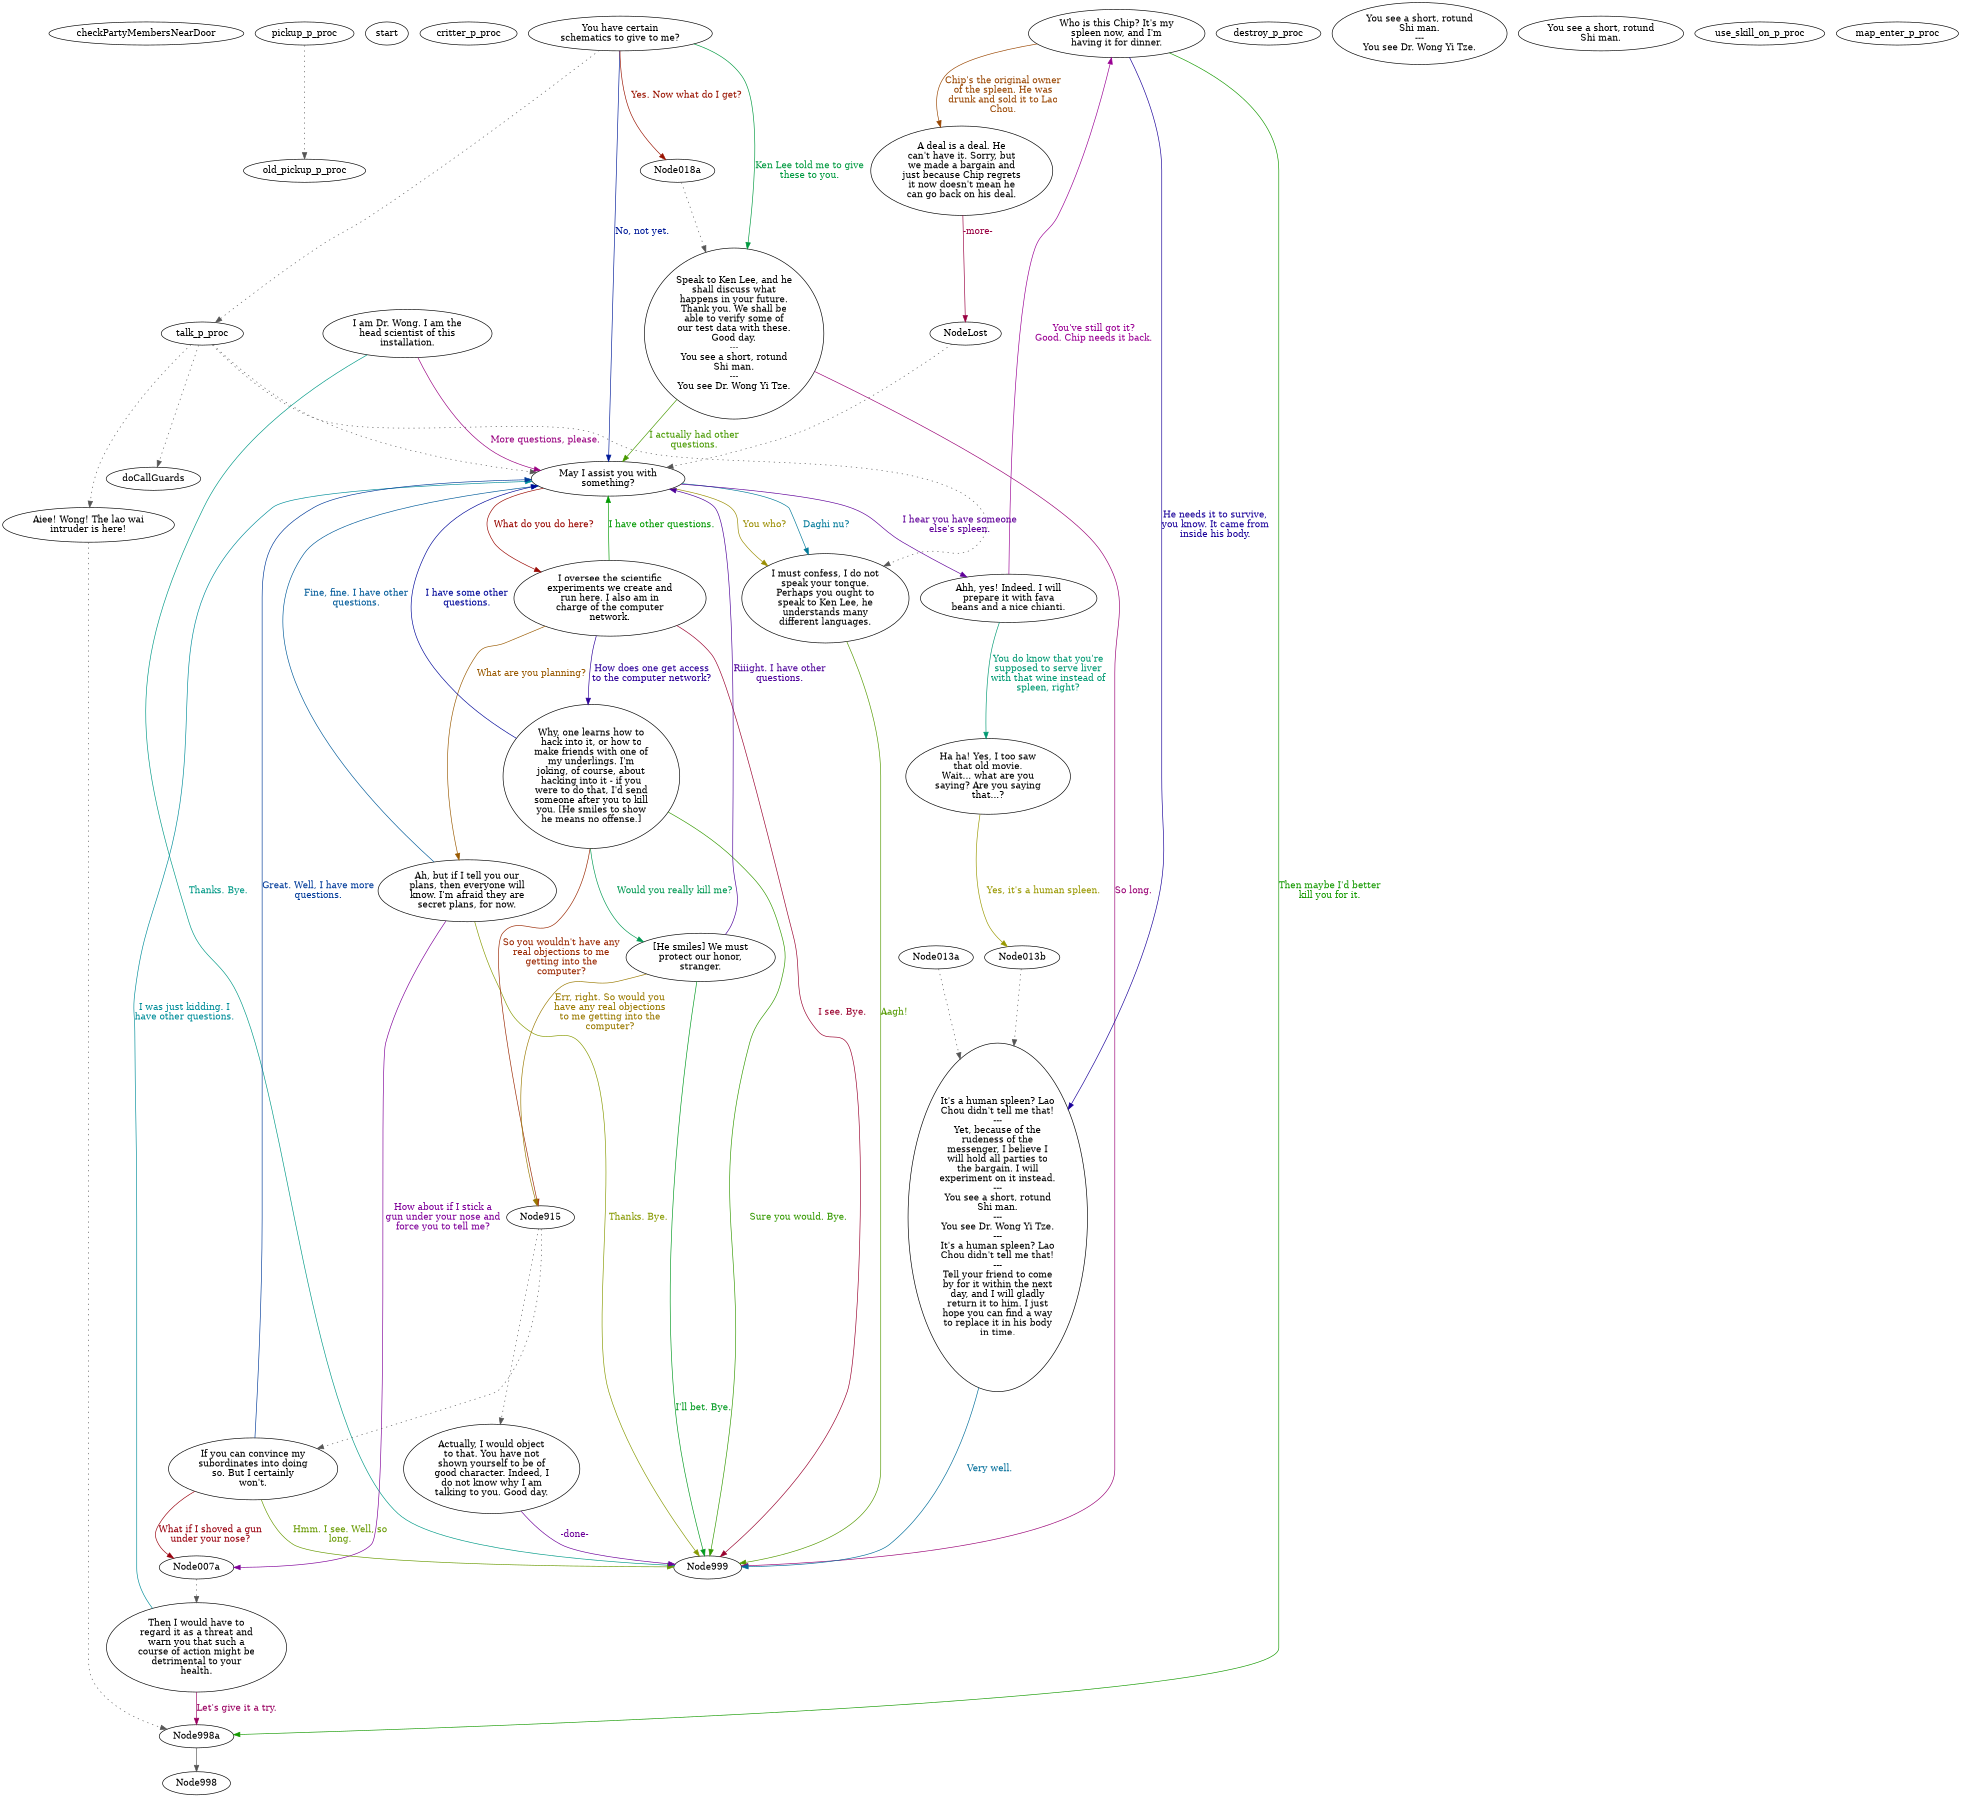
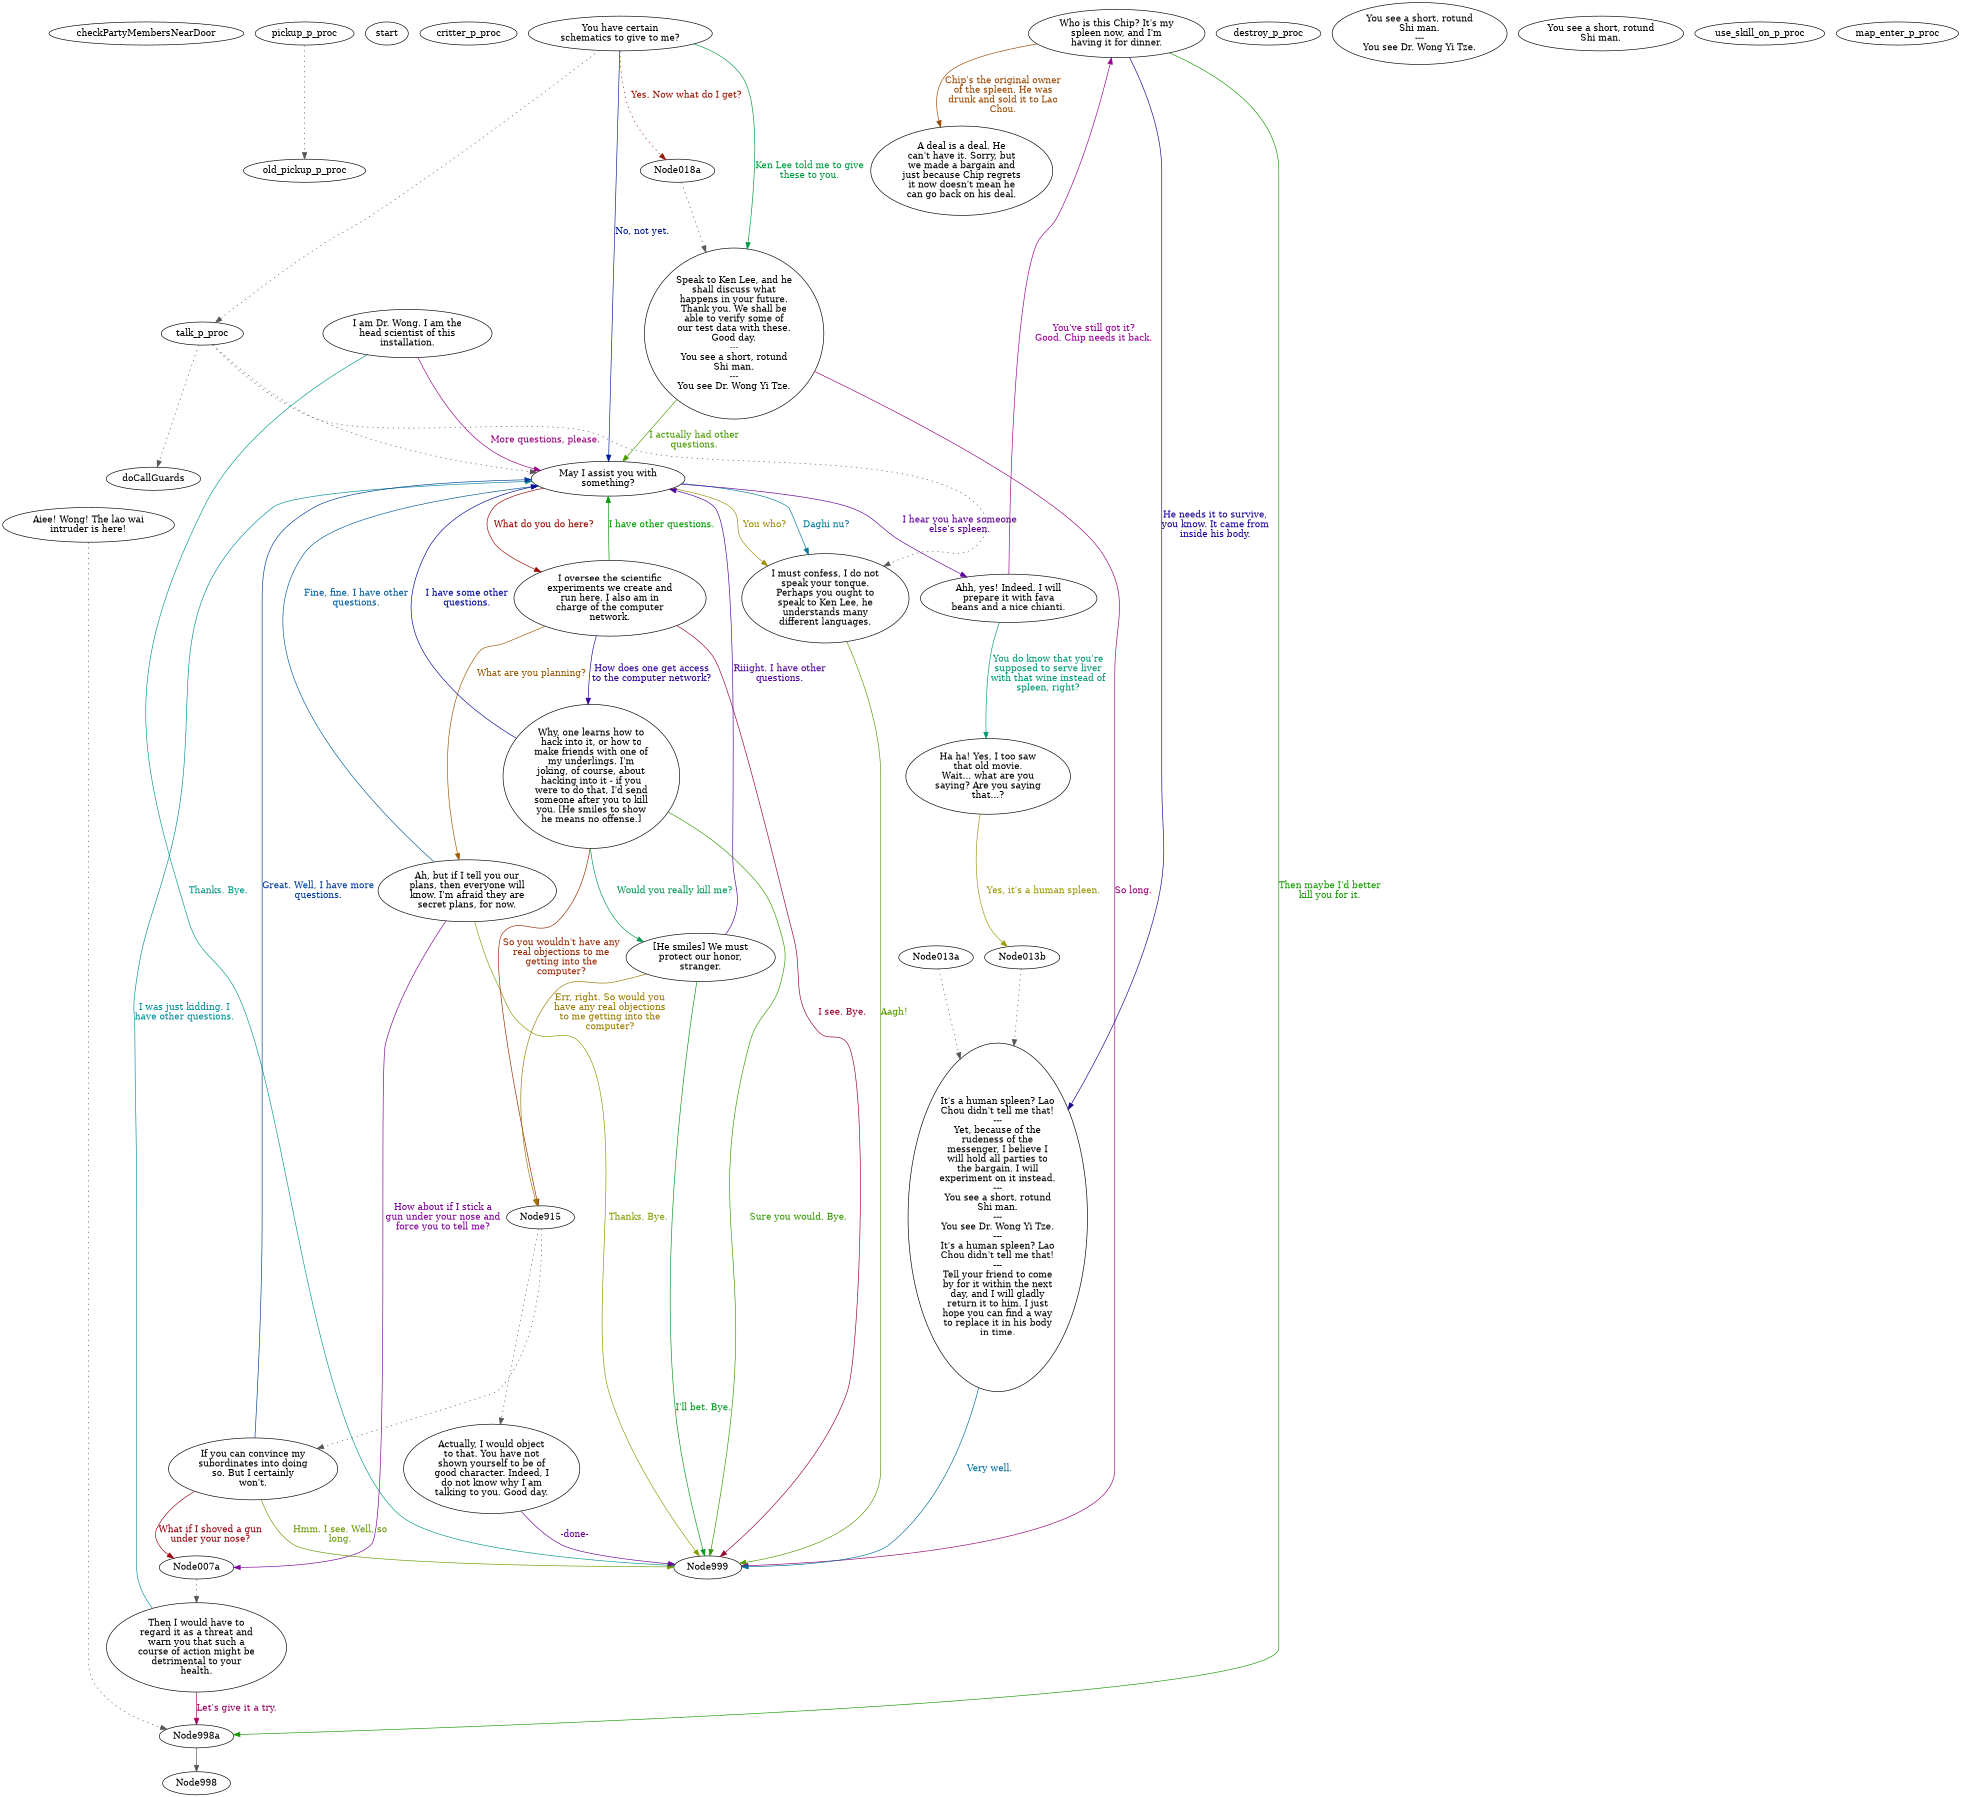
edge "You have certain schematics to give to me?" -> "Node018a": style solid -> dotted
node "NodeLost": removed
edge "talk_p_proc" -> "Aiee! Wong! The lao wai intruder is here!": removed
